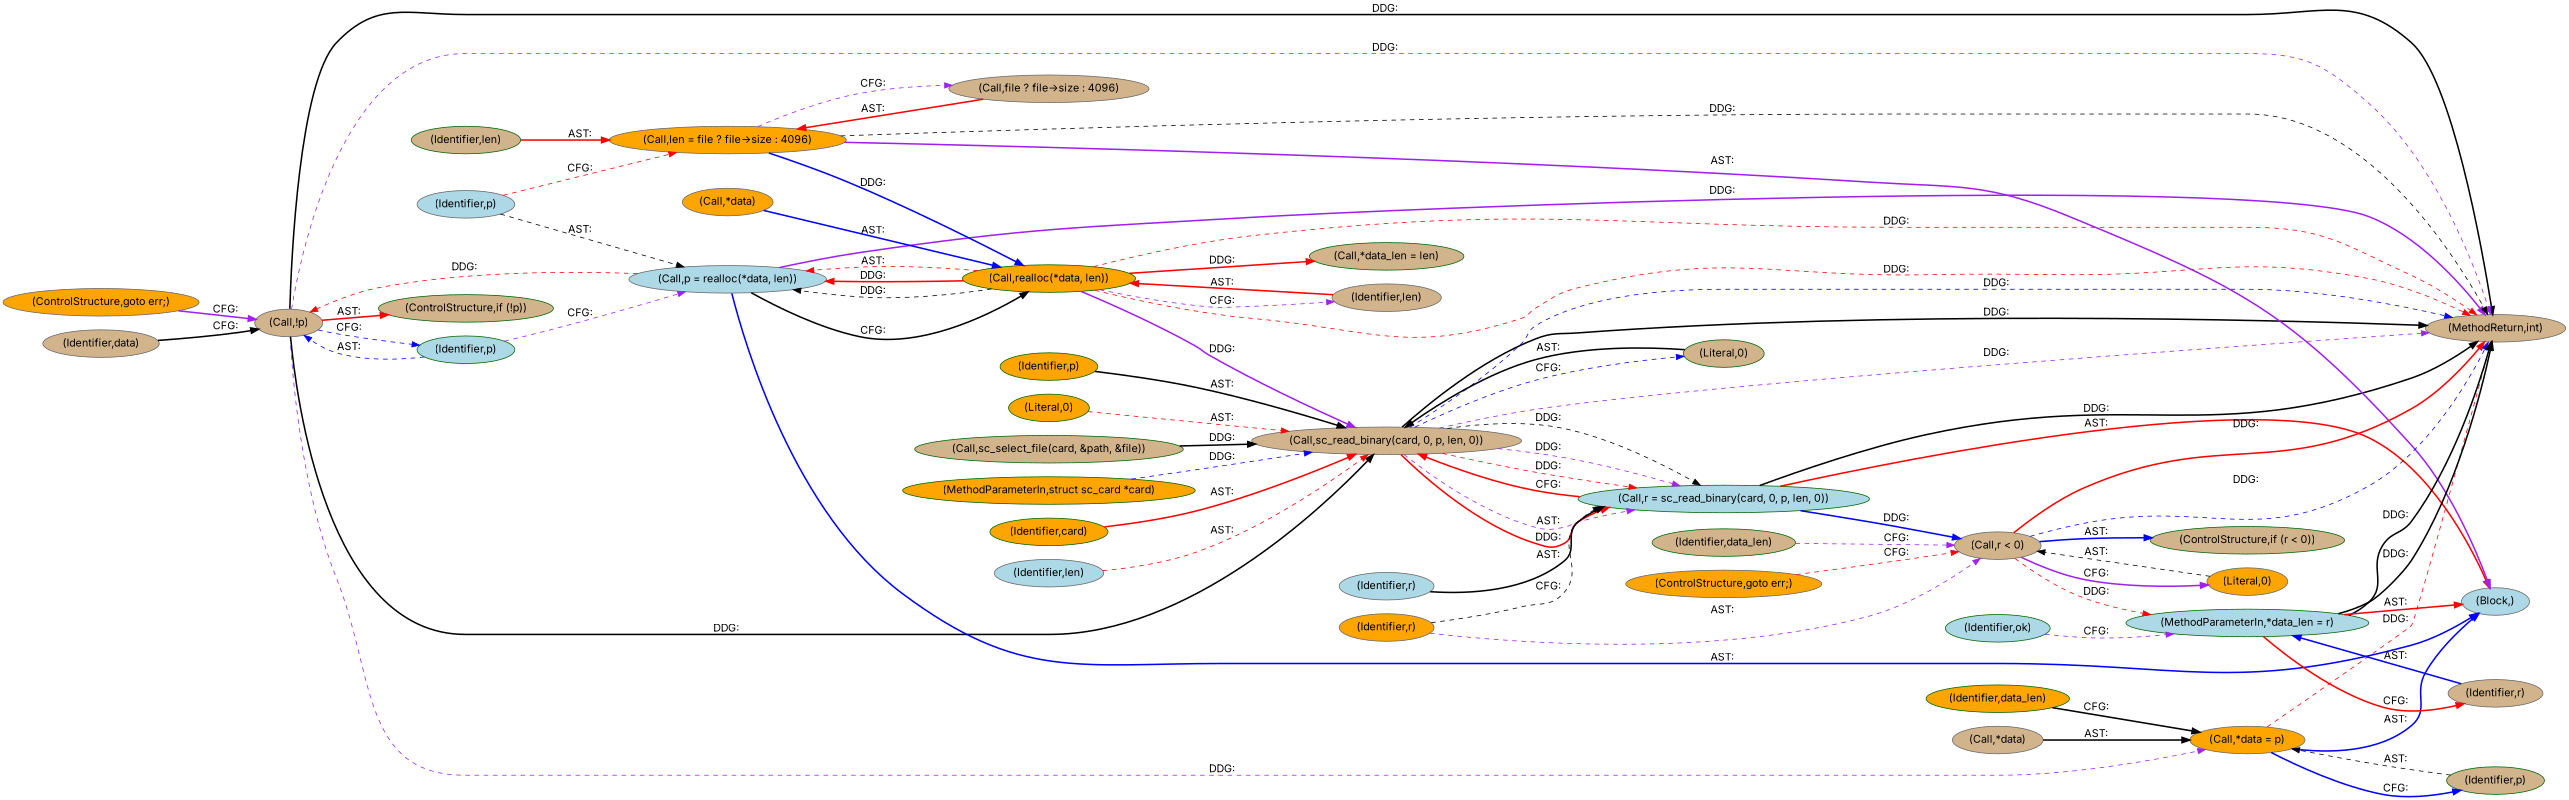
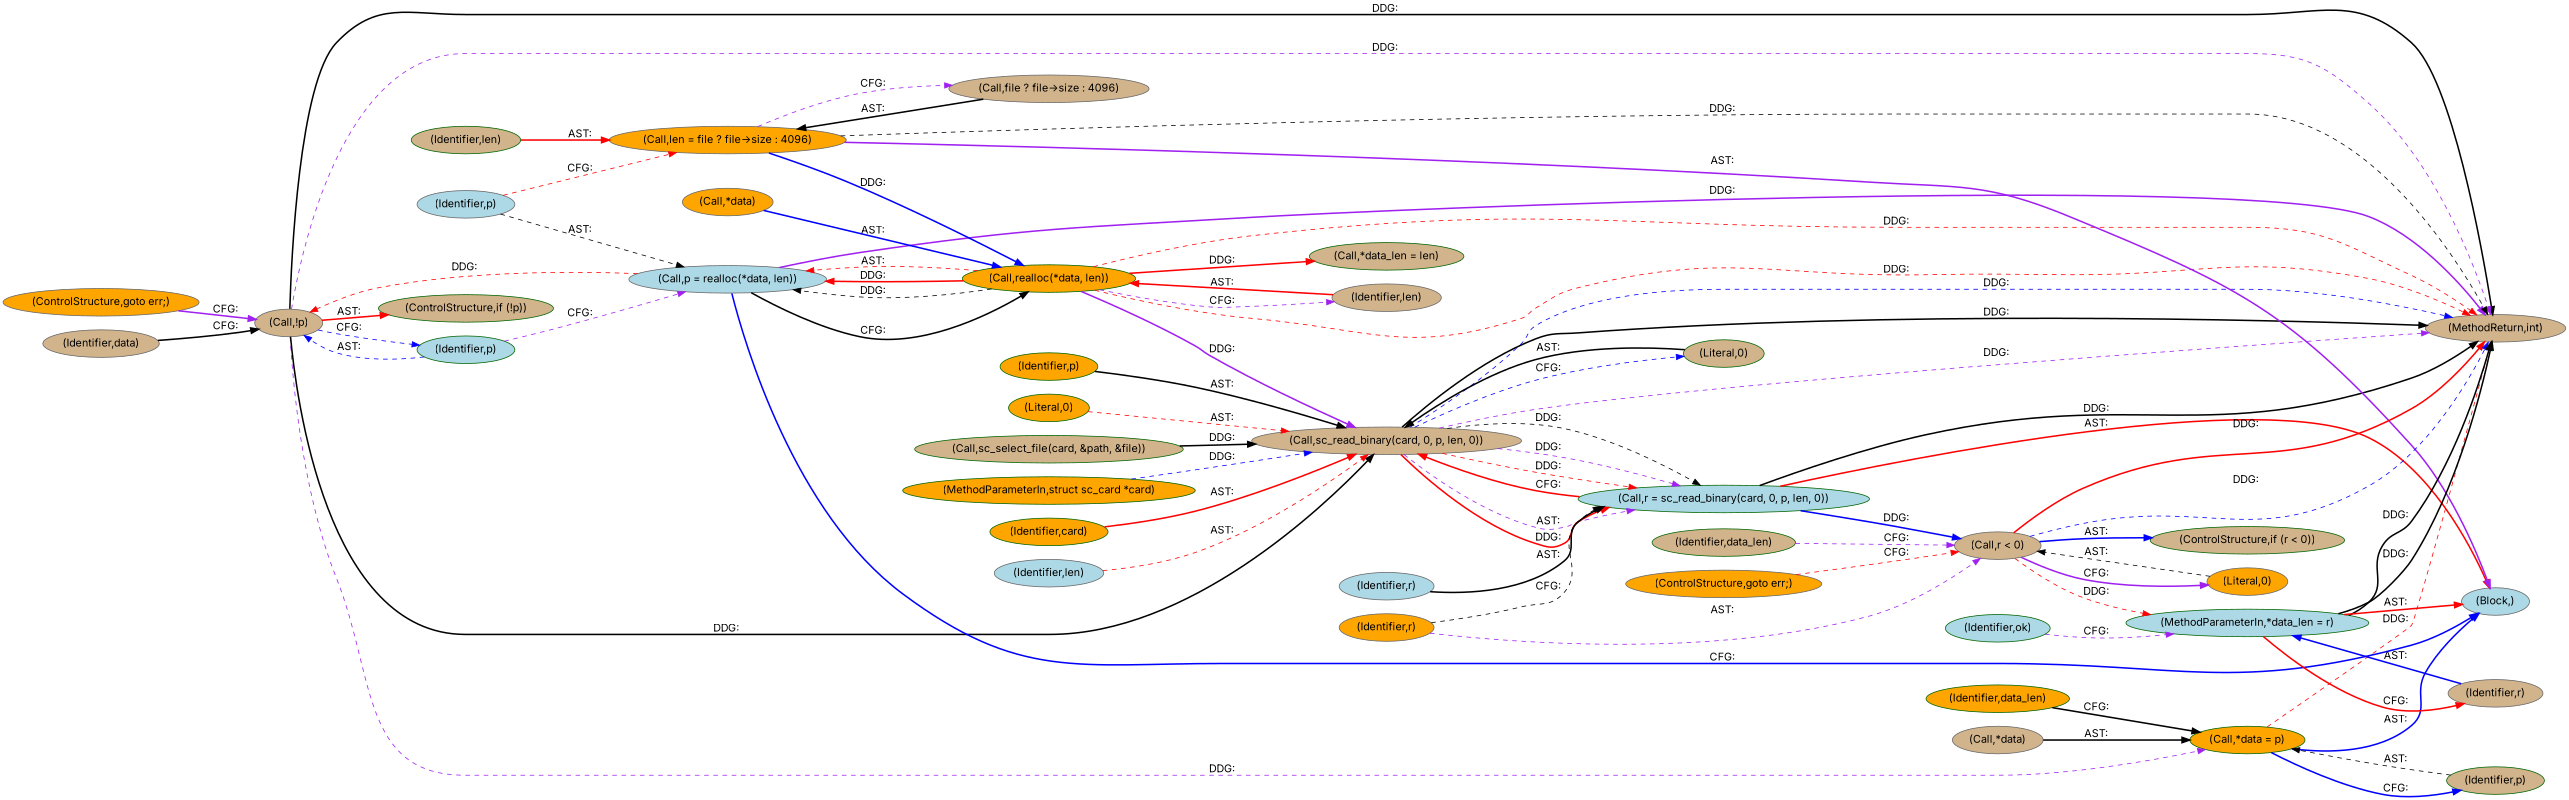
edge "(Call,file ? file->size : 4096)" -> "(Call,len = file ? file->size : 4096)": color red -> black
edge "(Call,p = realloc(*data, len))" -> "(Block,)": label "AST: " -> "CFG: "
node "(Call,*data = p)": color gray40 -> darkgreen
